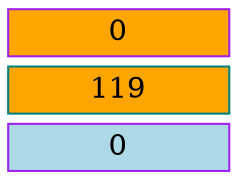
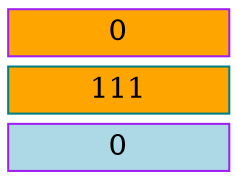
node "119": label "119" -> "111"
